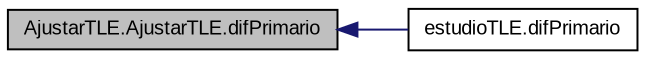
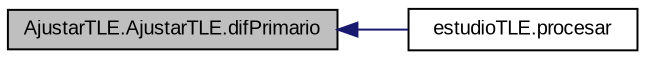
node "estudioTLE.difPrimario": label "estudioTLE.difPrimario" -> "estudioTLE.procesar"
